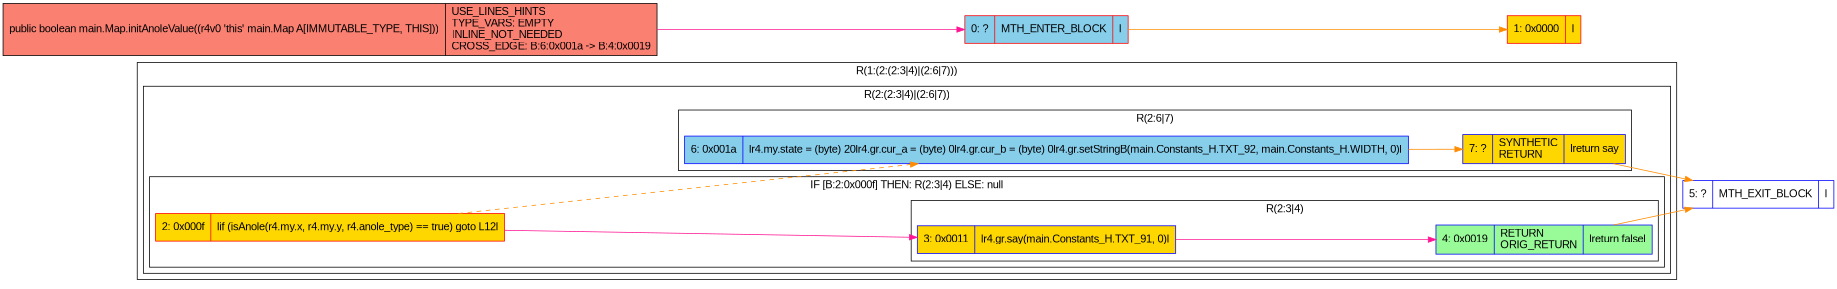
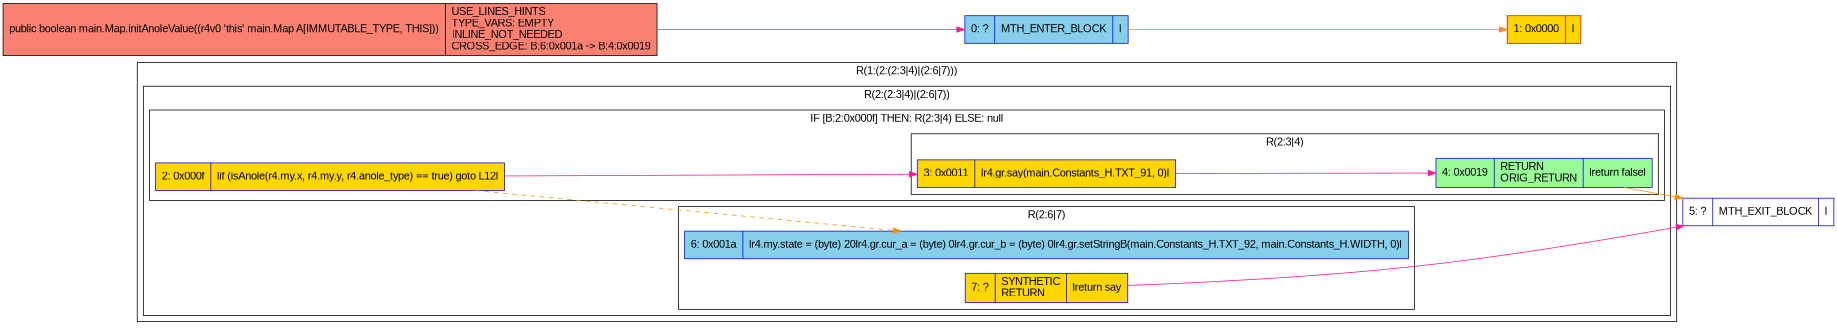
node "0: ?": color red -> blue
edge "6: 0x001a" -> "7: ?": removed
edge "7: ?" -> "5: ?": color darkorange -> deeppink
node "2: 0x000f": color red -> blue
